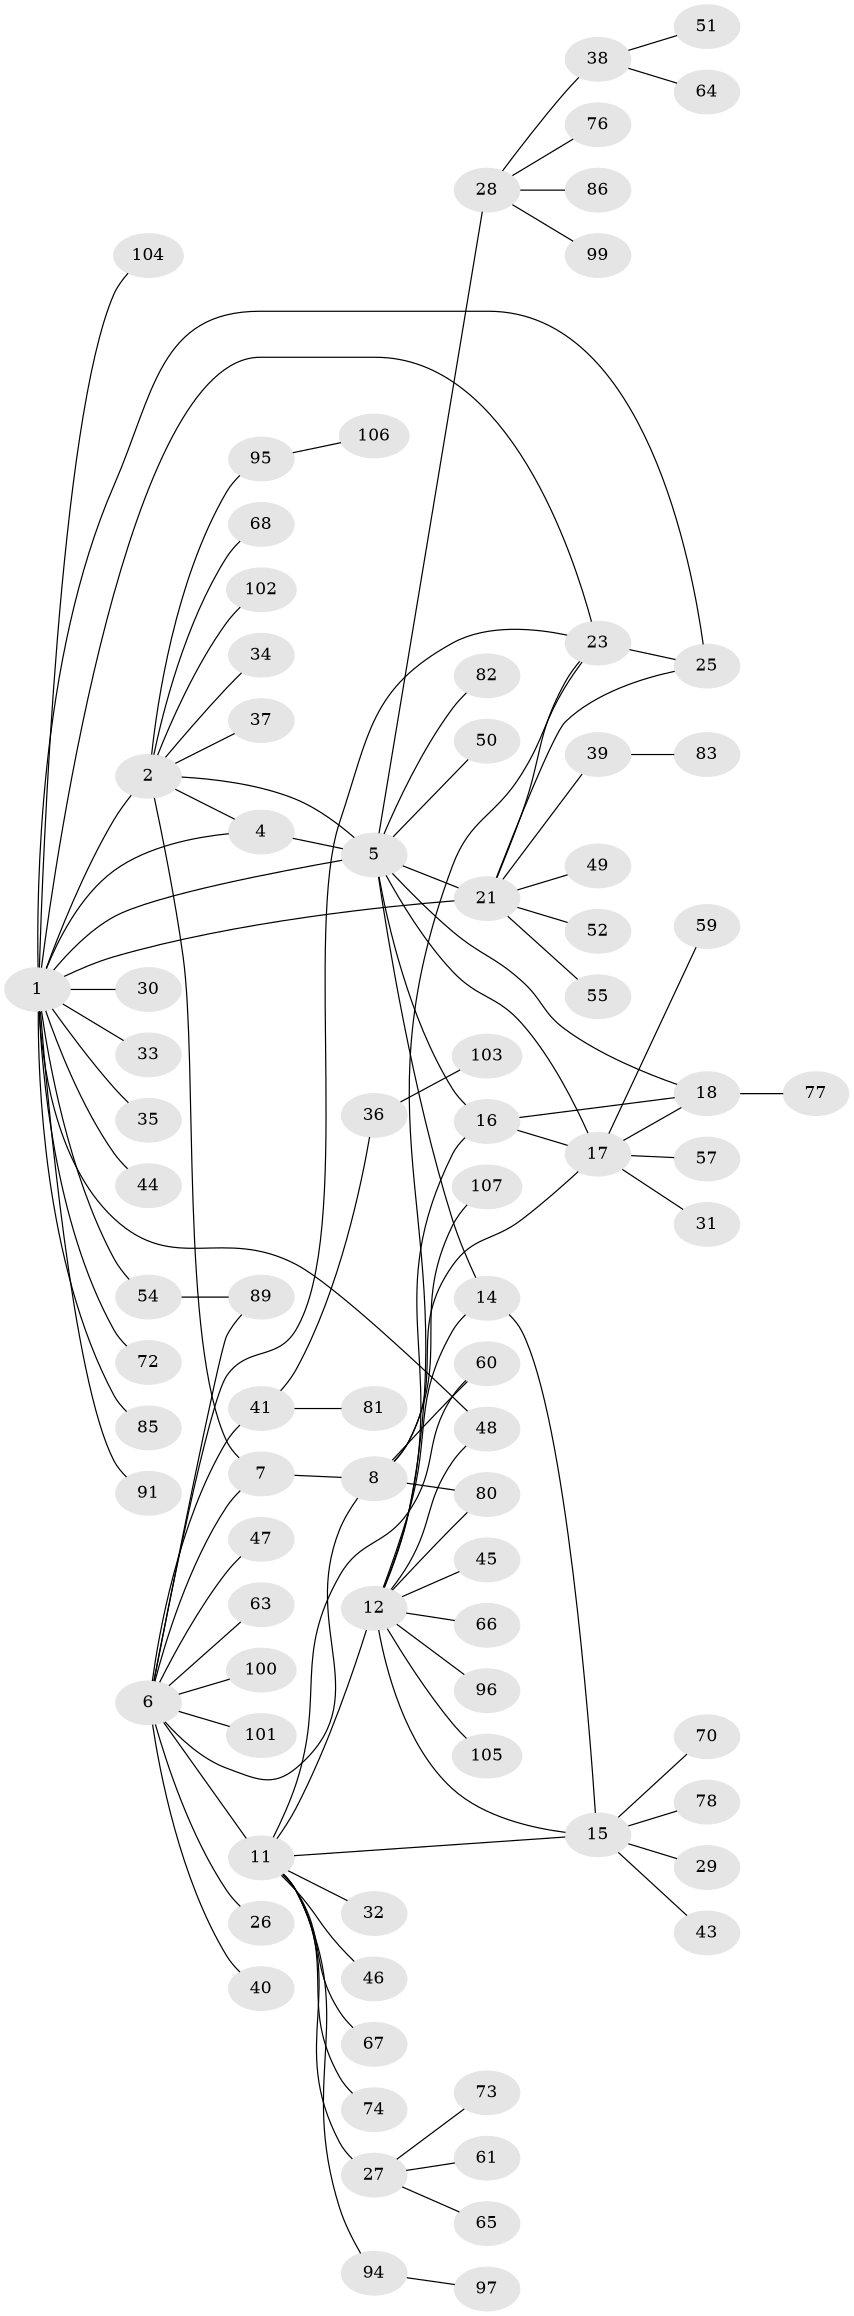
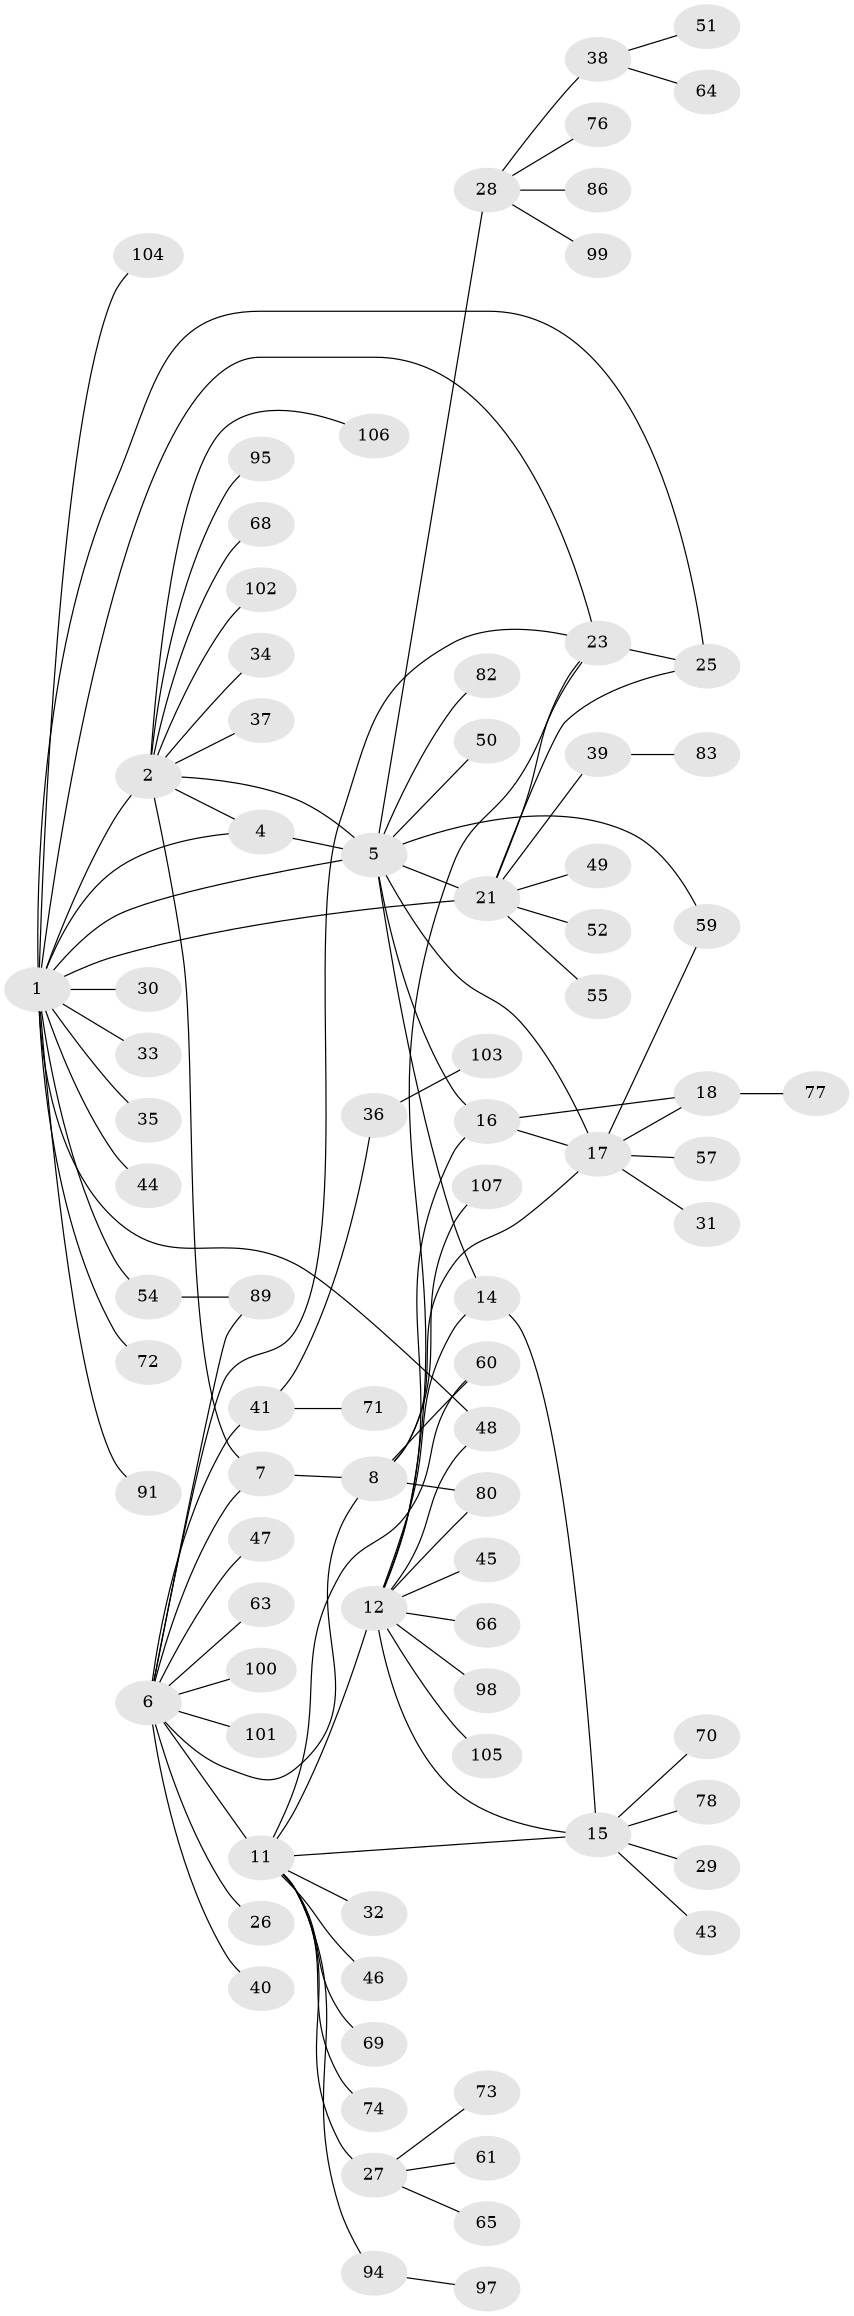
edge "106" -- "95": now "106" -- "2"
edge "5" -- "18": now "5" -- "59"
node "81": label "81" -> "71"
node "85": removed
node "96": label "96" -> "98"
node "67": label "67" -> "69"
